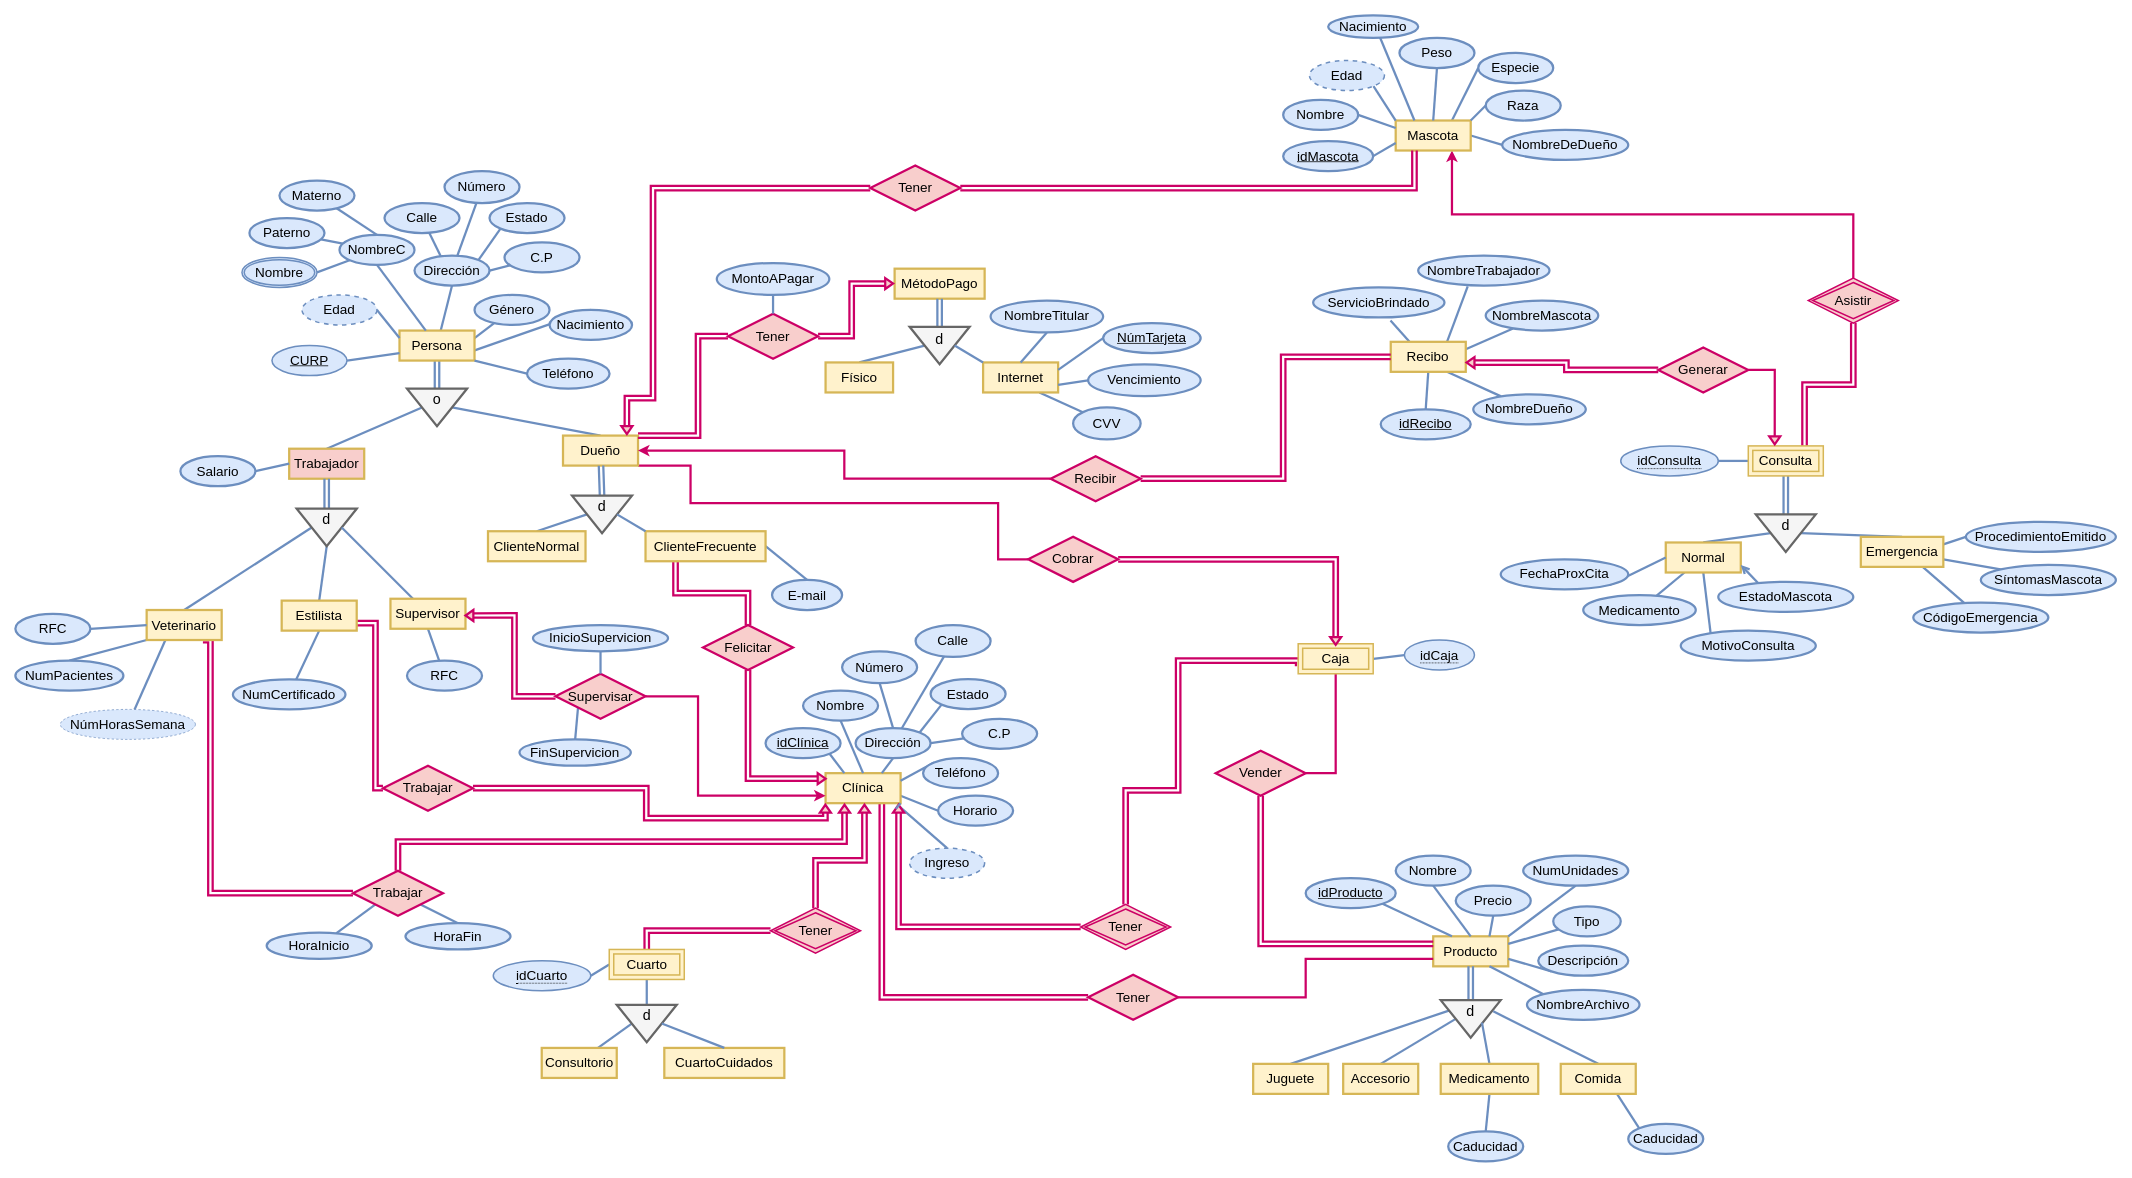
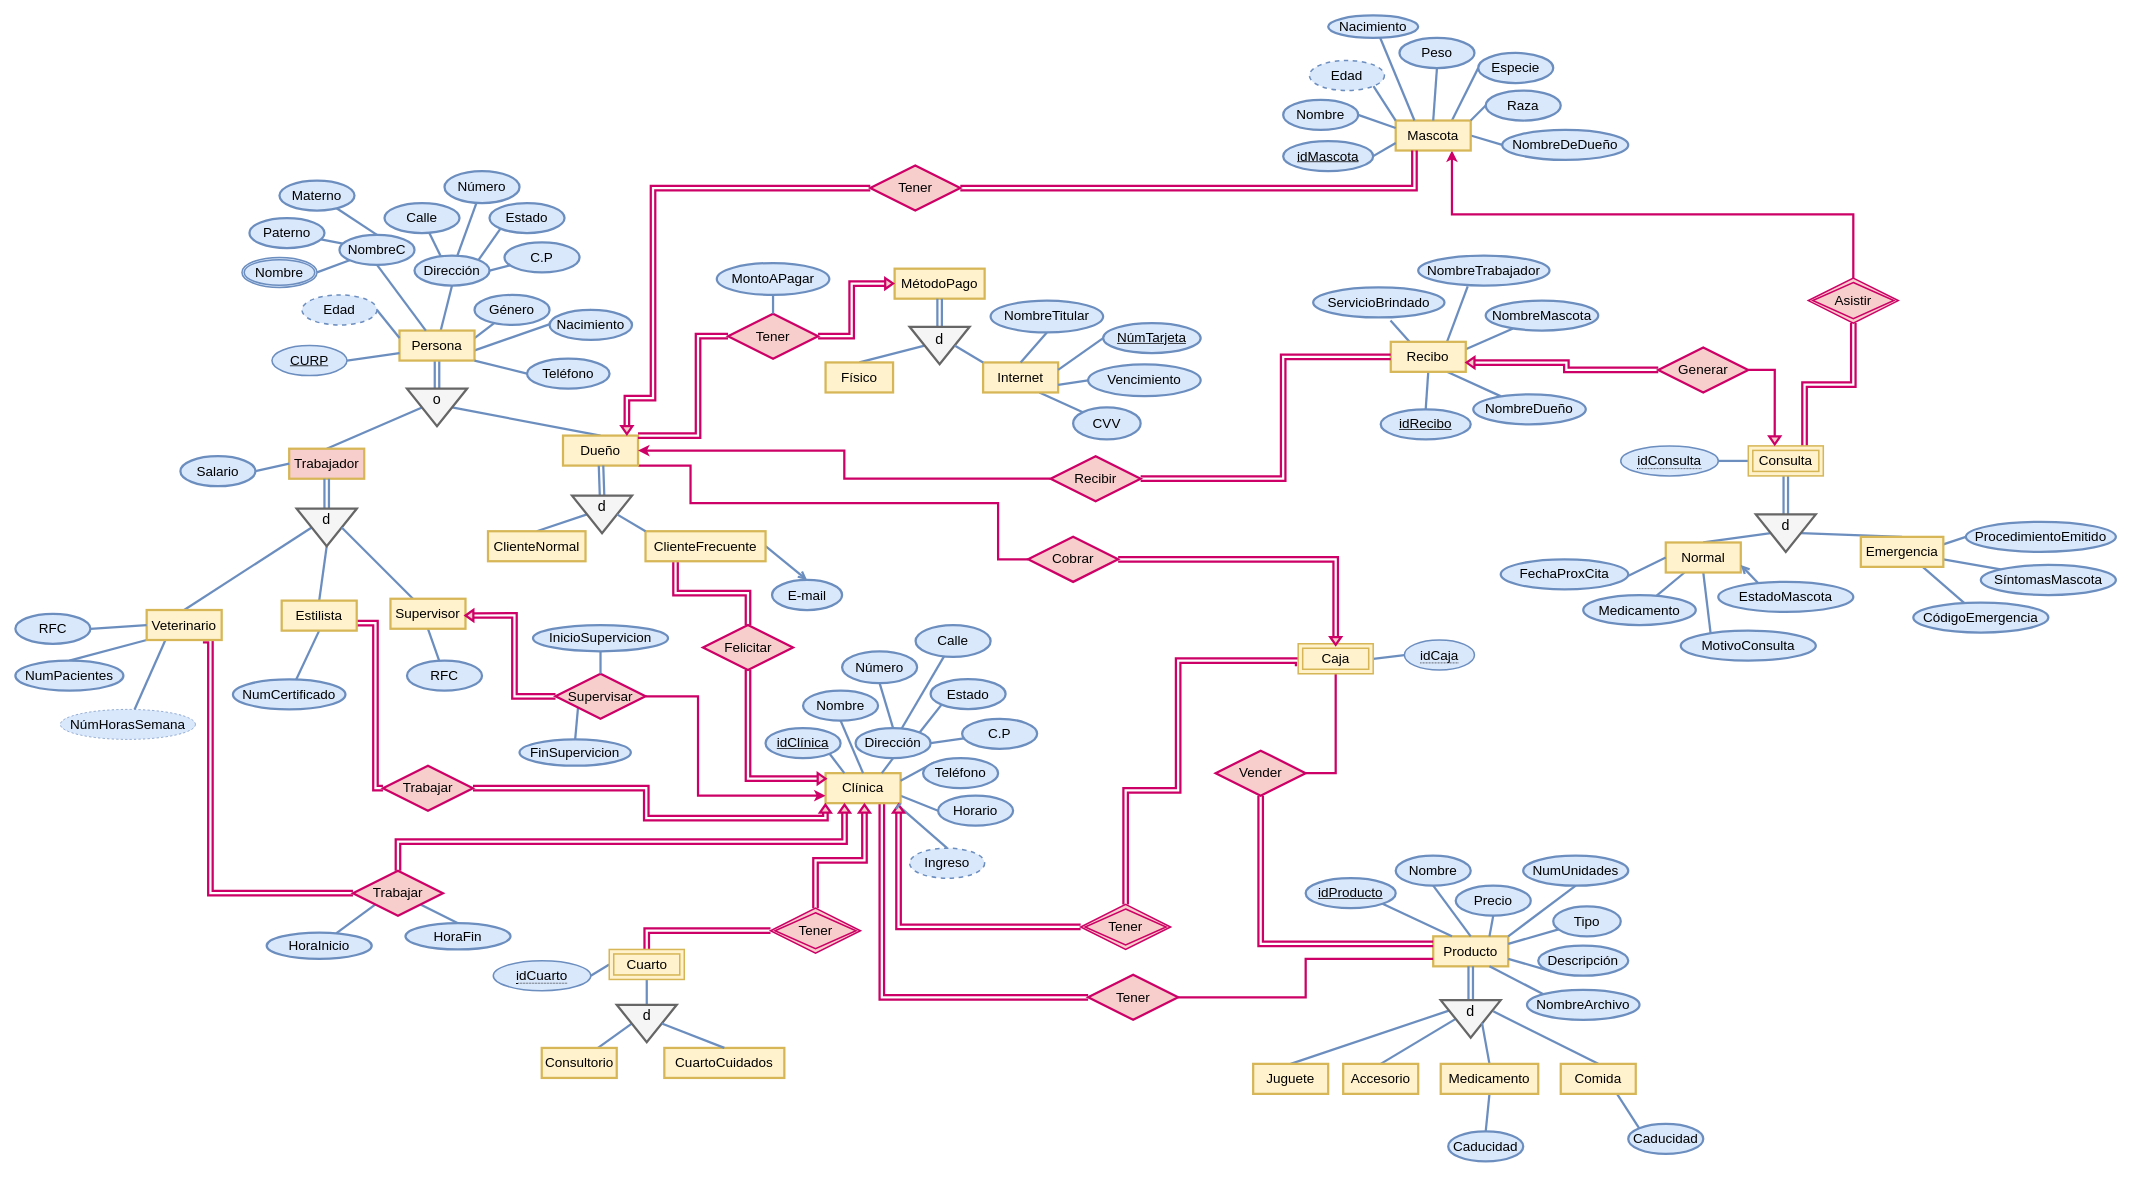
edge "ClienteFrecuente" -- "E-mail": arrowhead none -> open
